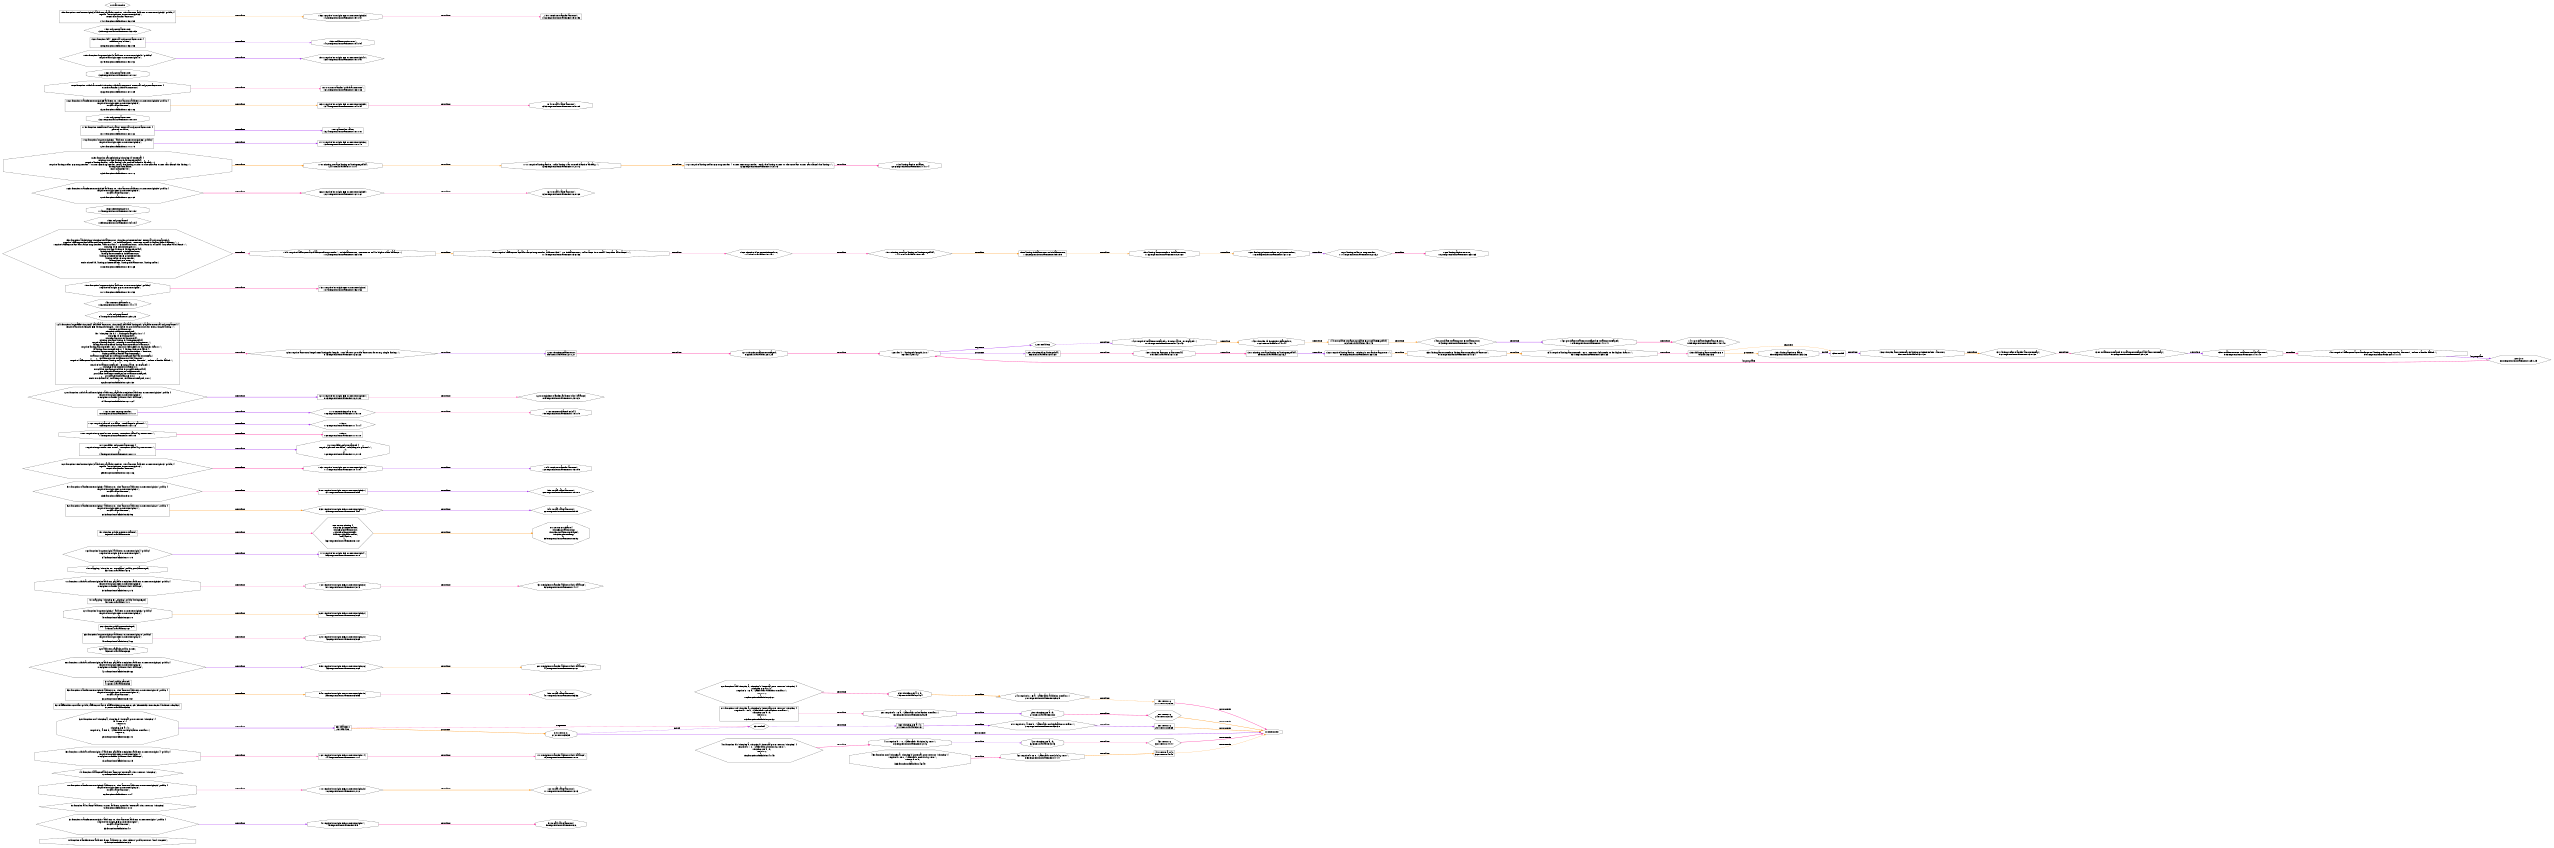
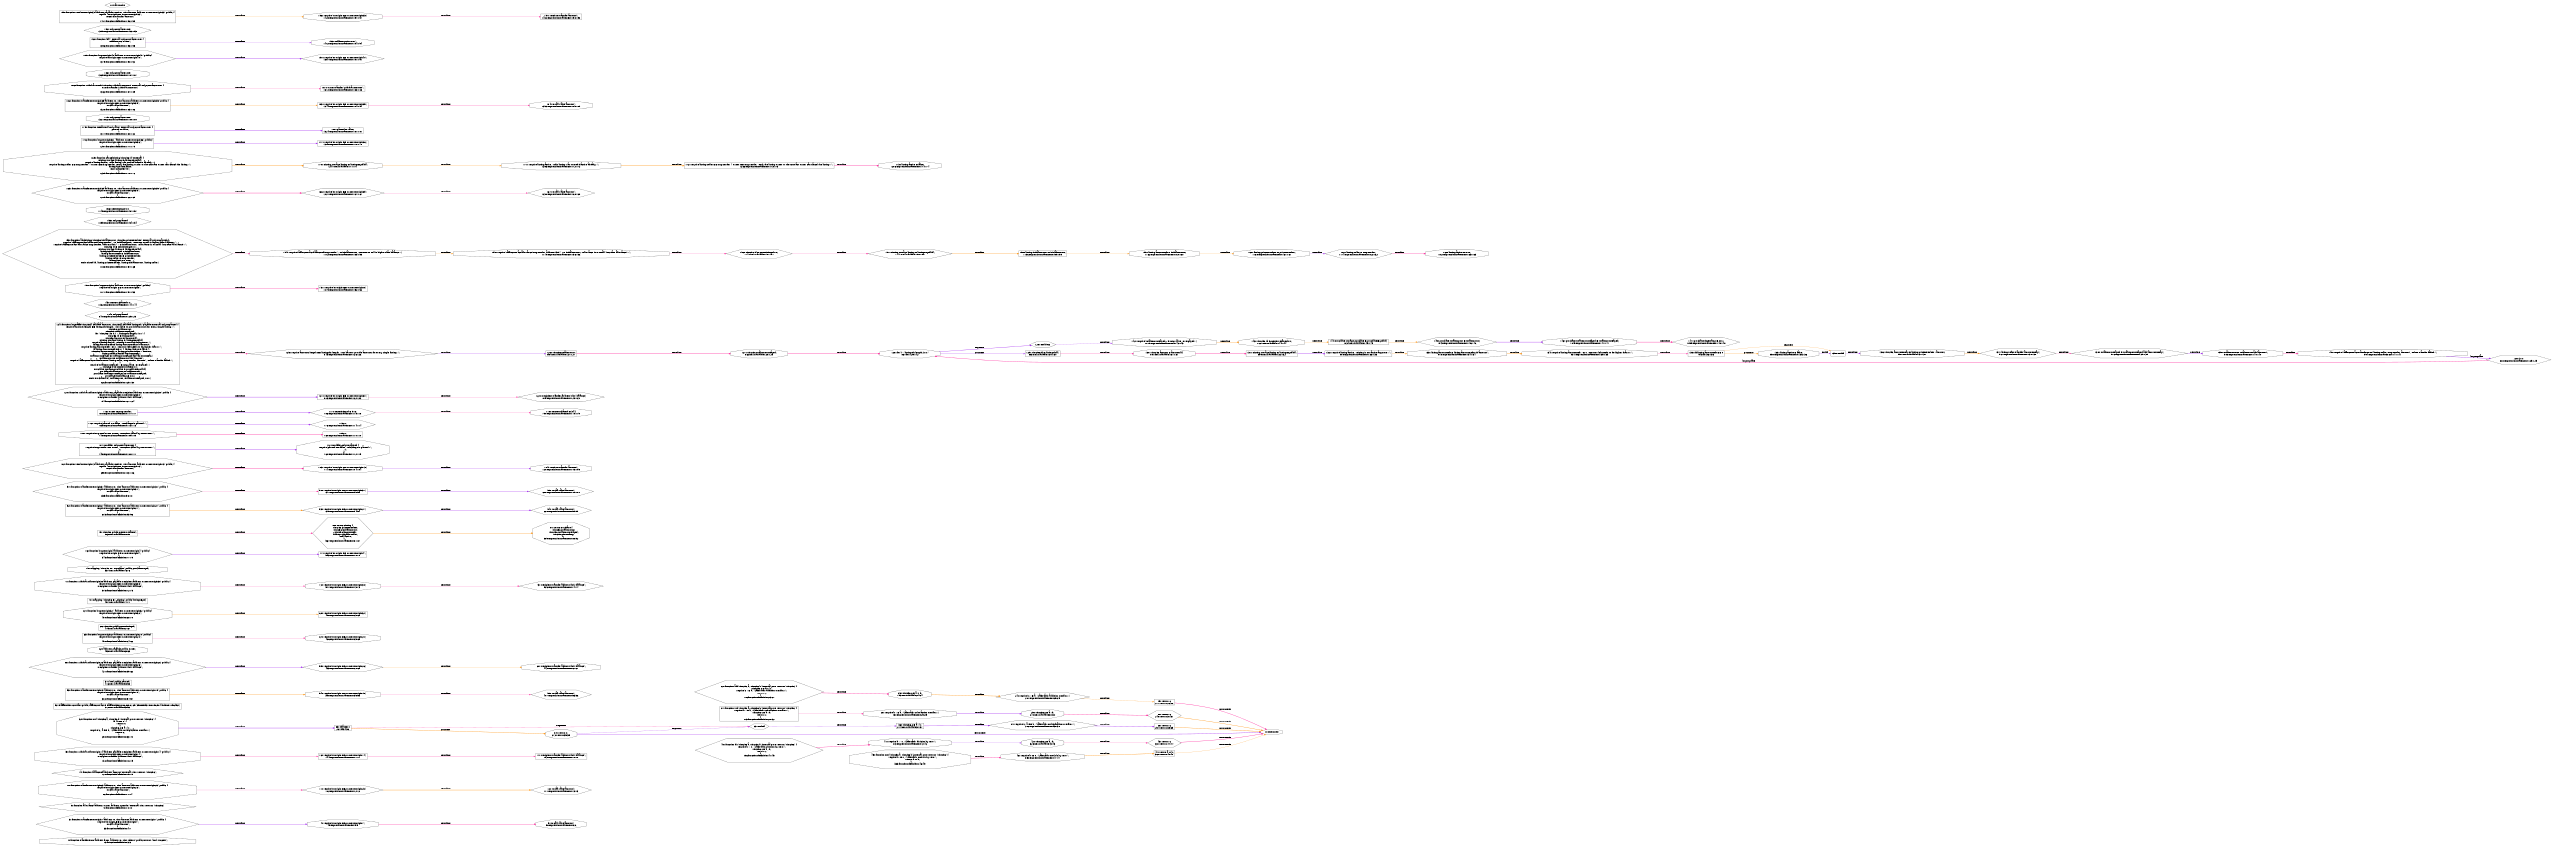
edge "34_ return 0; 272-return-35-35" -> "33_ end_if": label "end_if" -> "neg_next"
